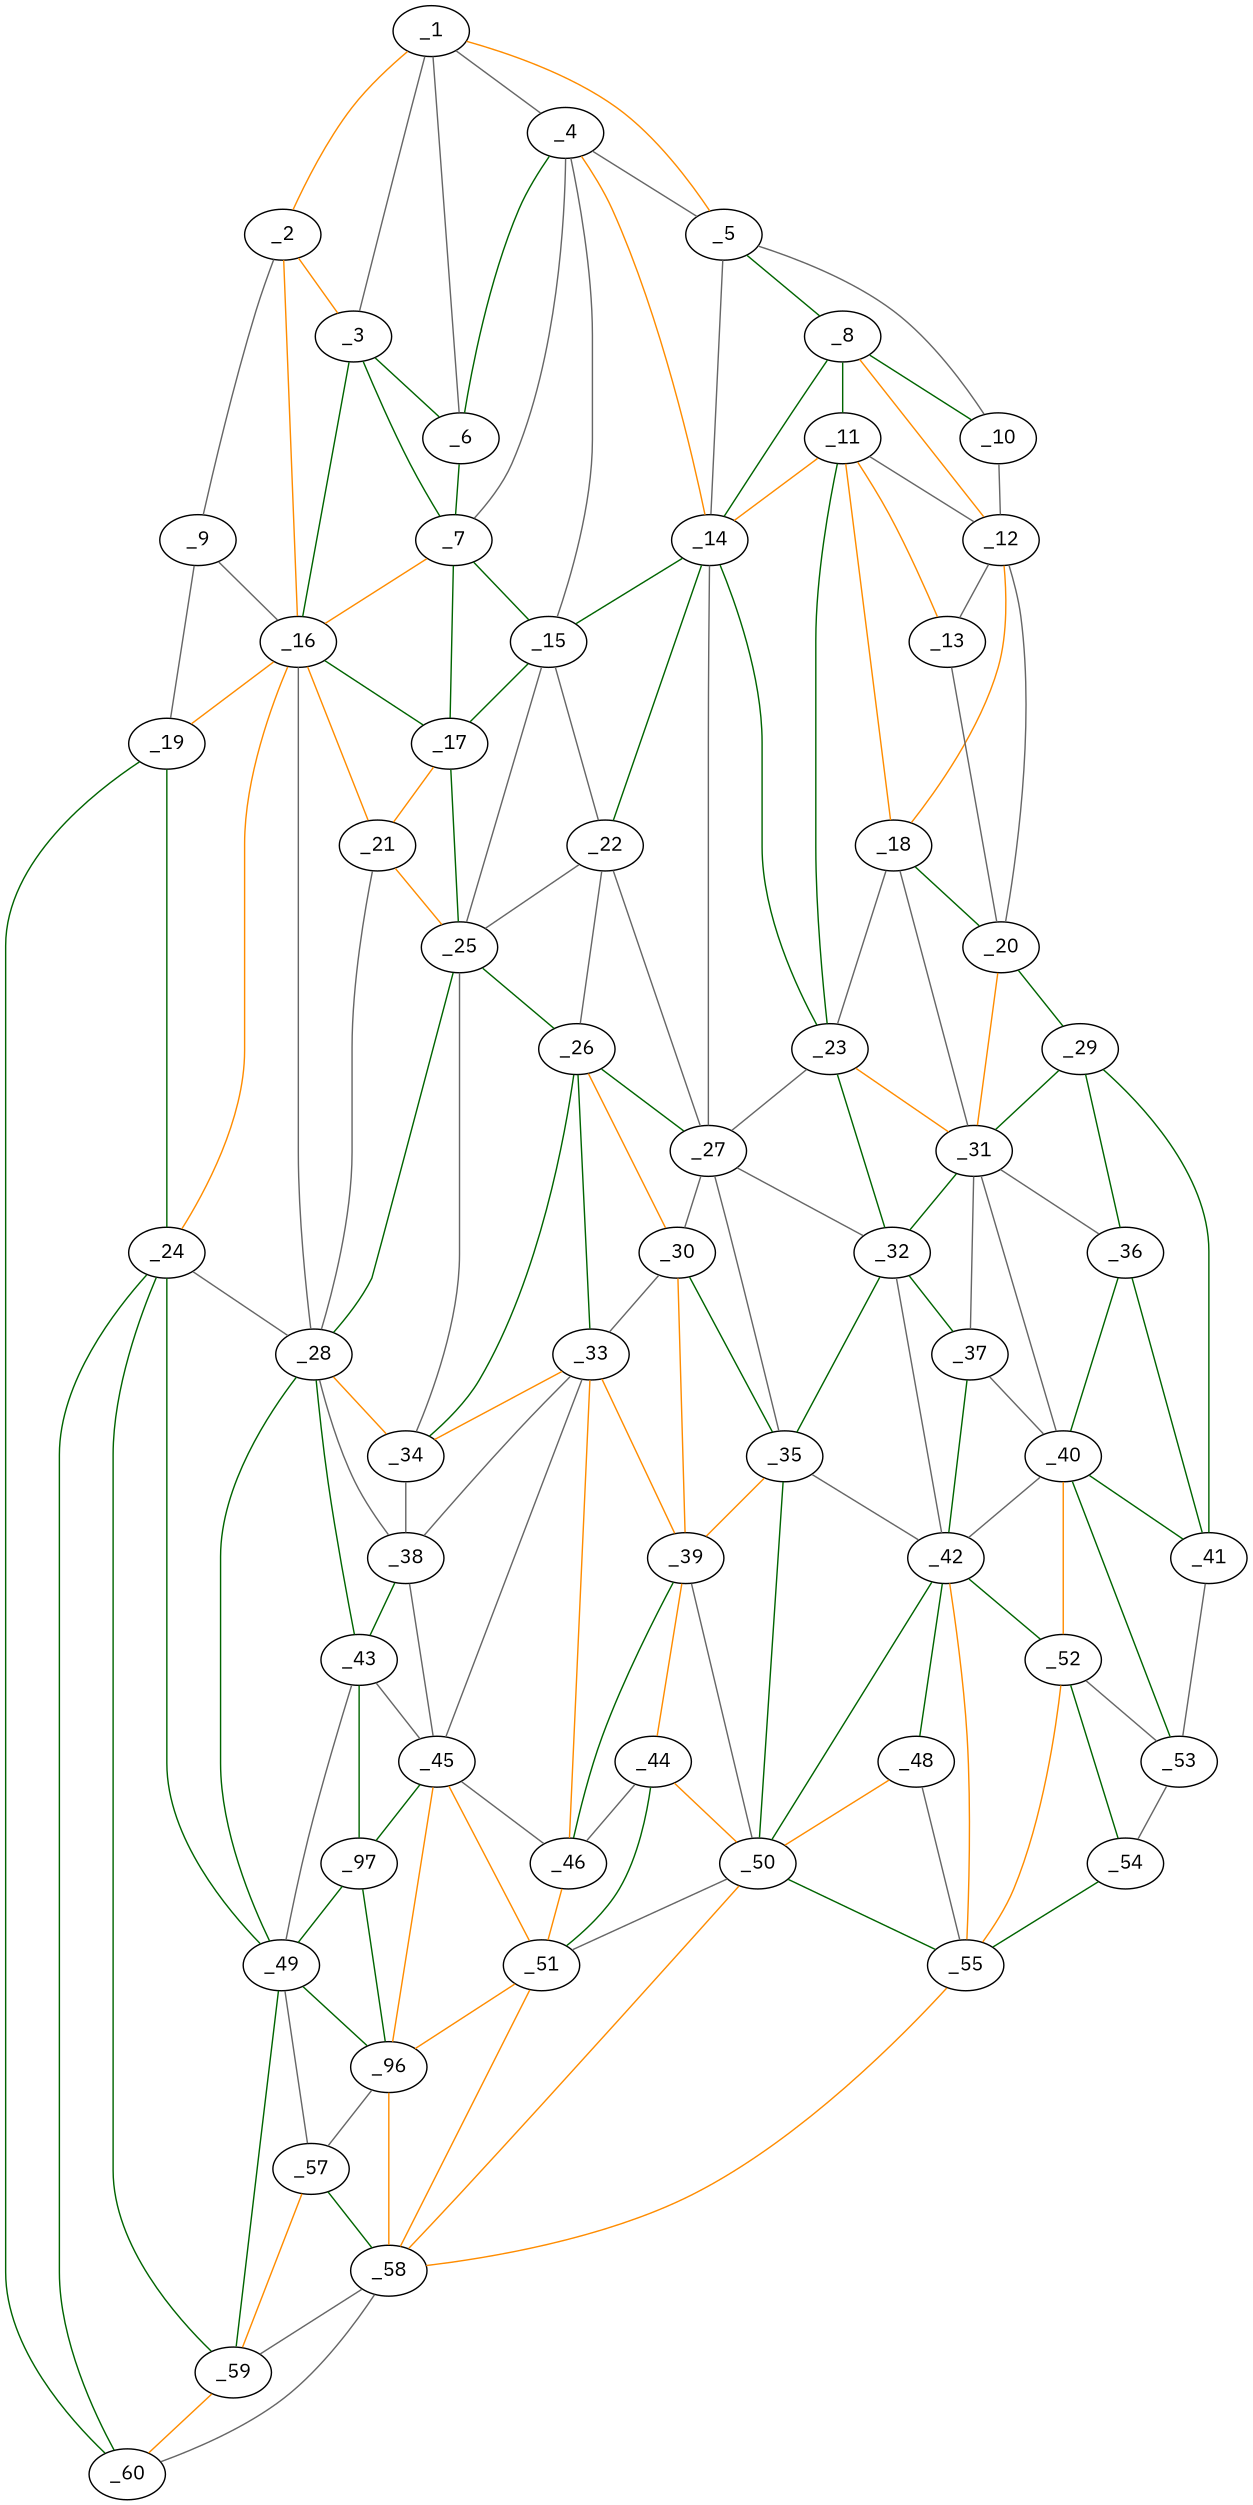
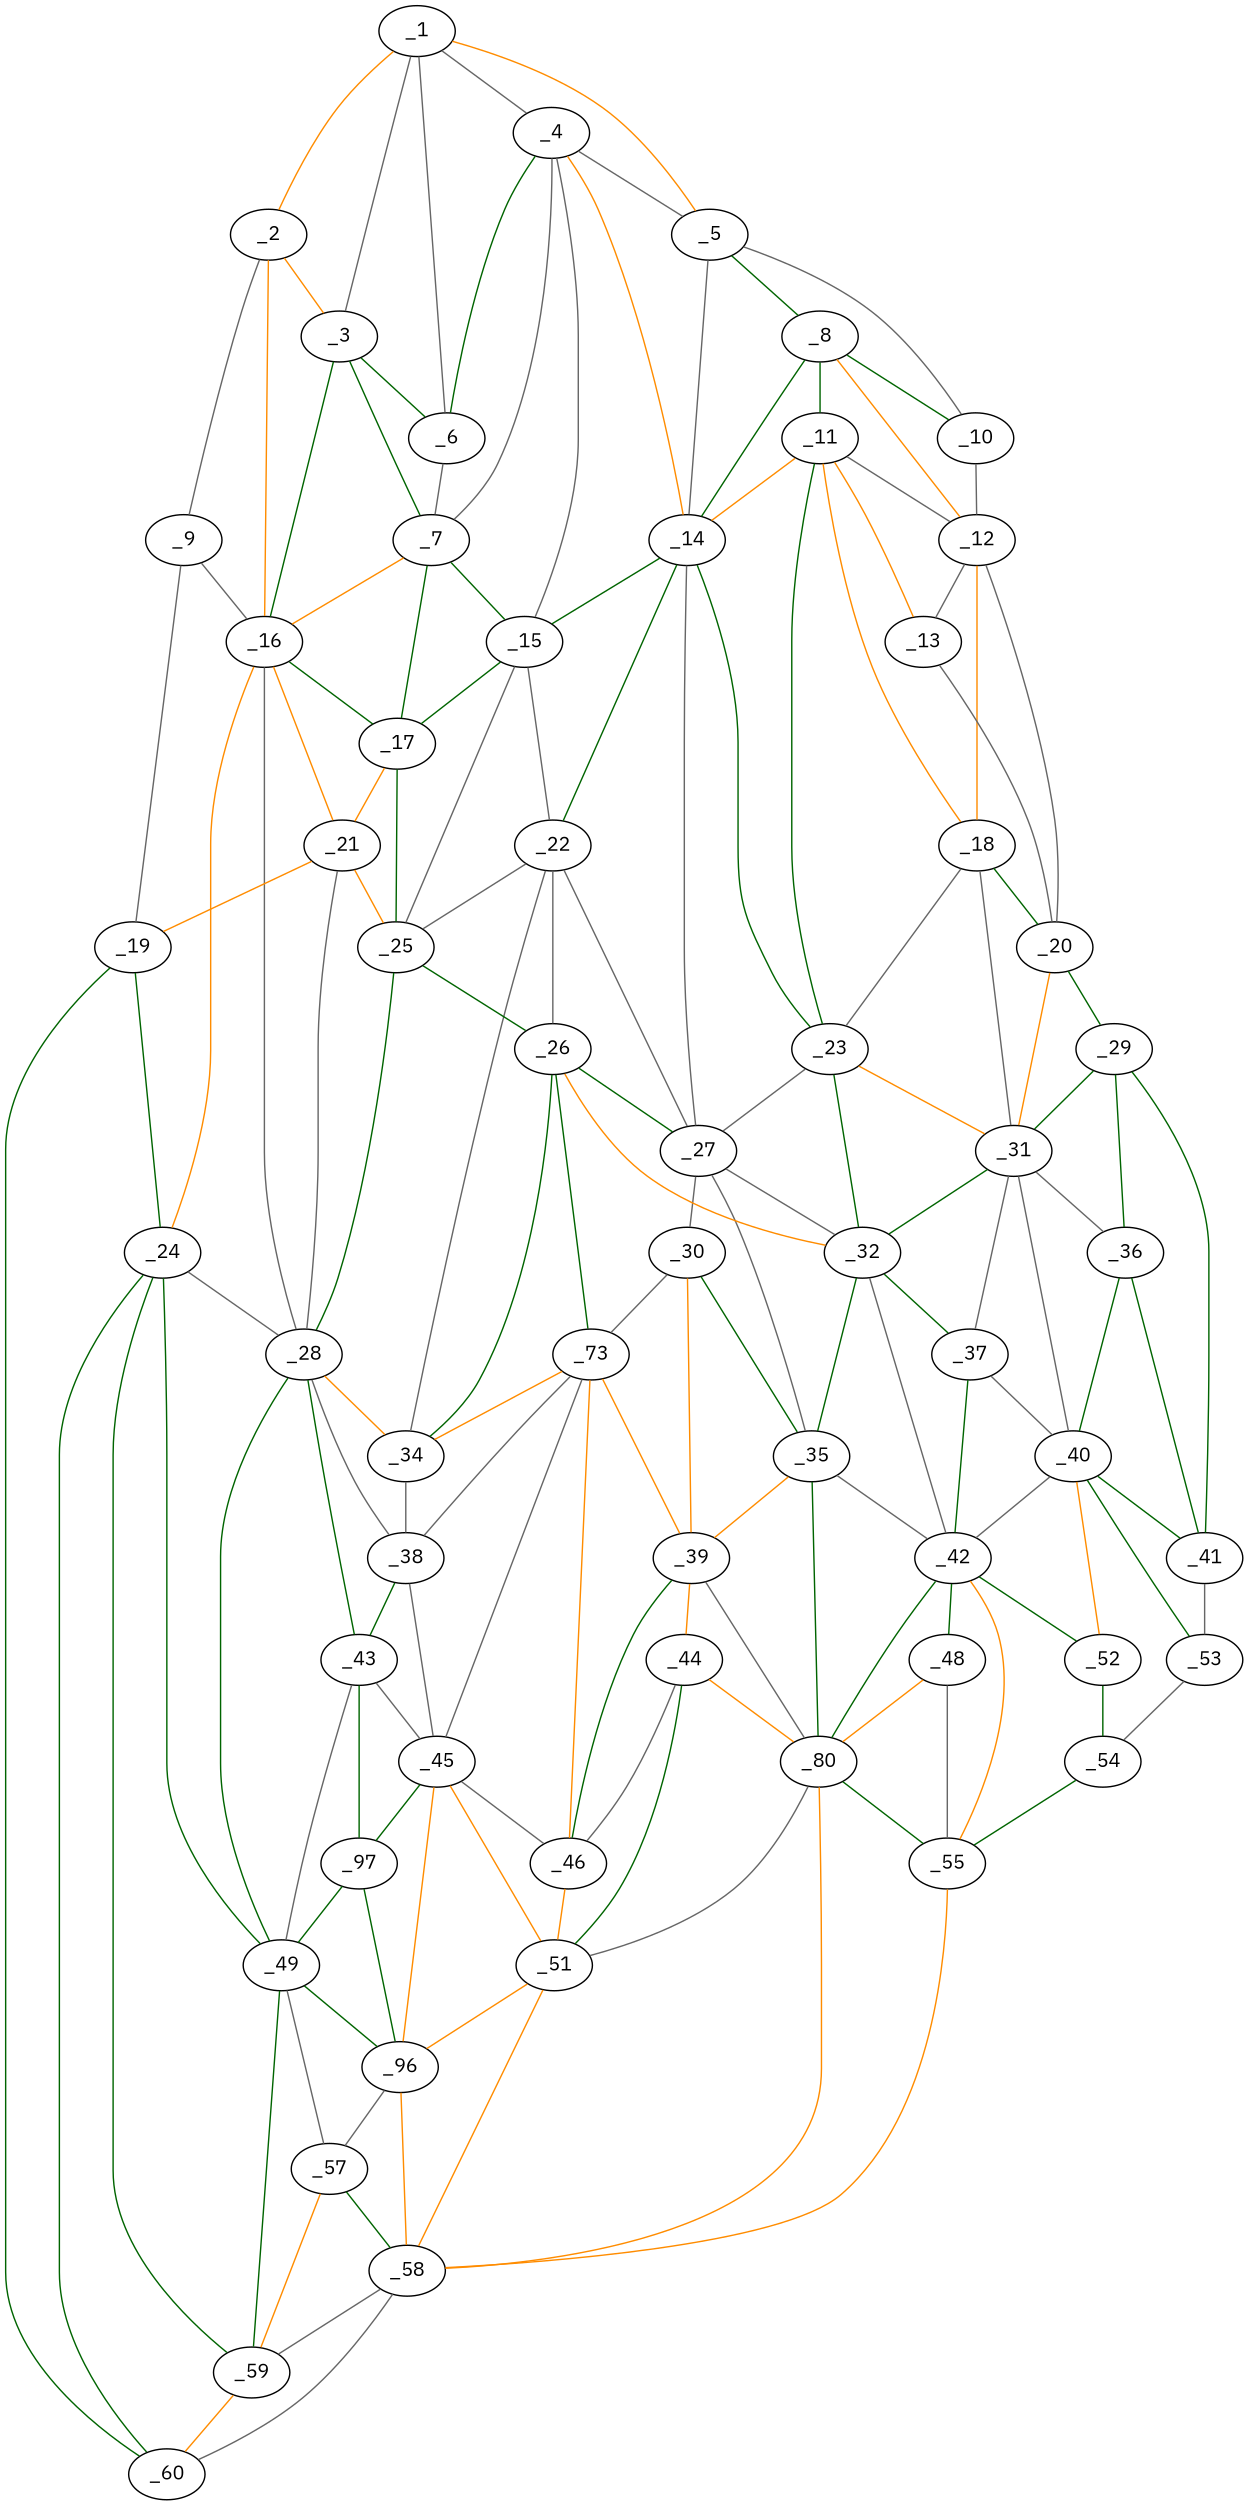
edge "_6" -- "_7": color darkgreen -> gray40
edge "_16" -- "_19": now "_21" -- "_19"
edge "_26" -- "_30": now "_26" -- "_32"
edge "_25" -- "_34": now "_22" -- "_34"
node "_33": label "_33" -> "_73"
edge "_52" -- "_53": removed
edge "_52" -- "_55": removed
node "_50": label "_50" -> "_80"
